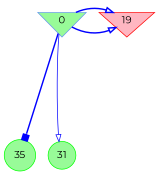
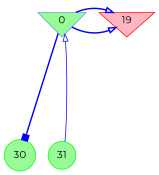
edge "0" -> "31": reversed
node "35": label "35" -> "30"
